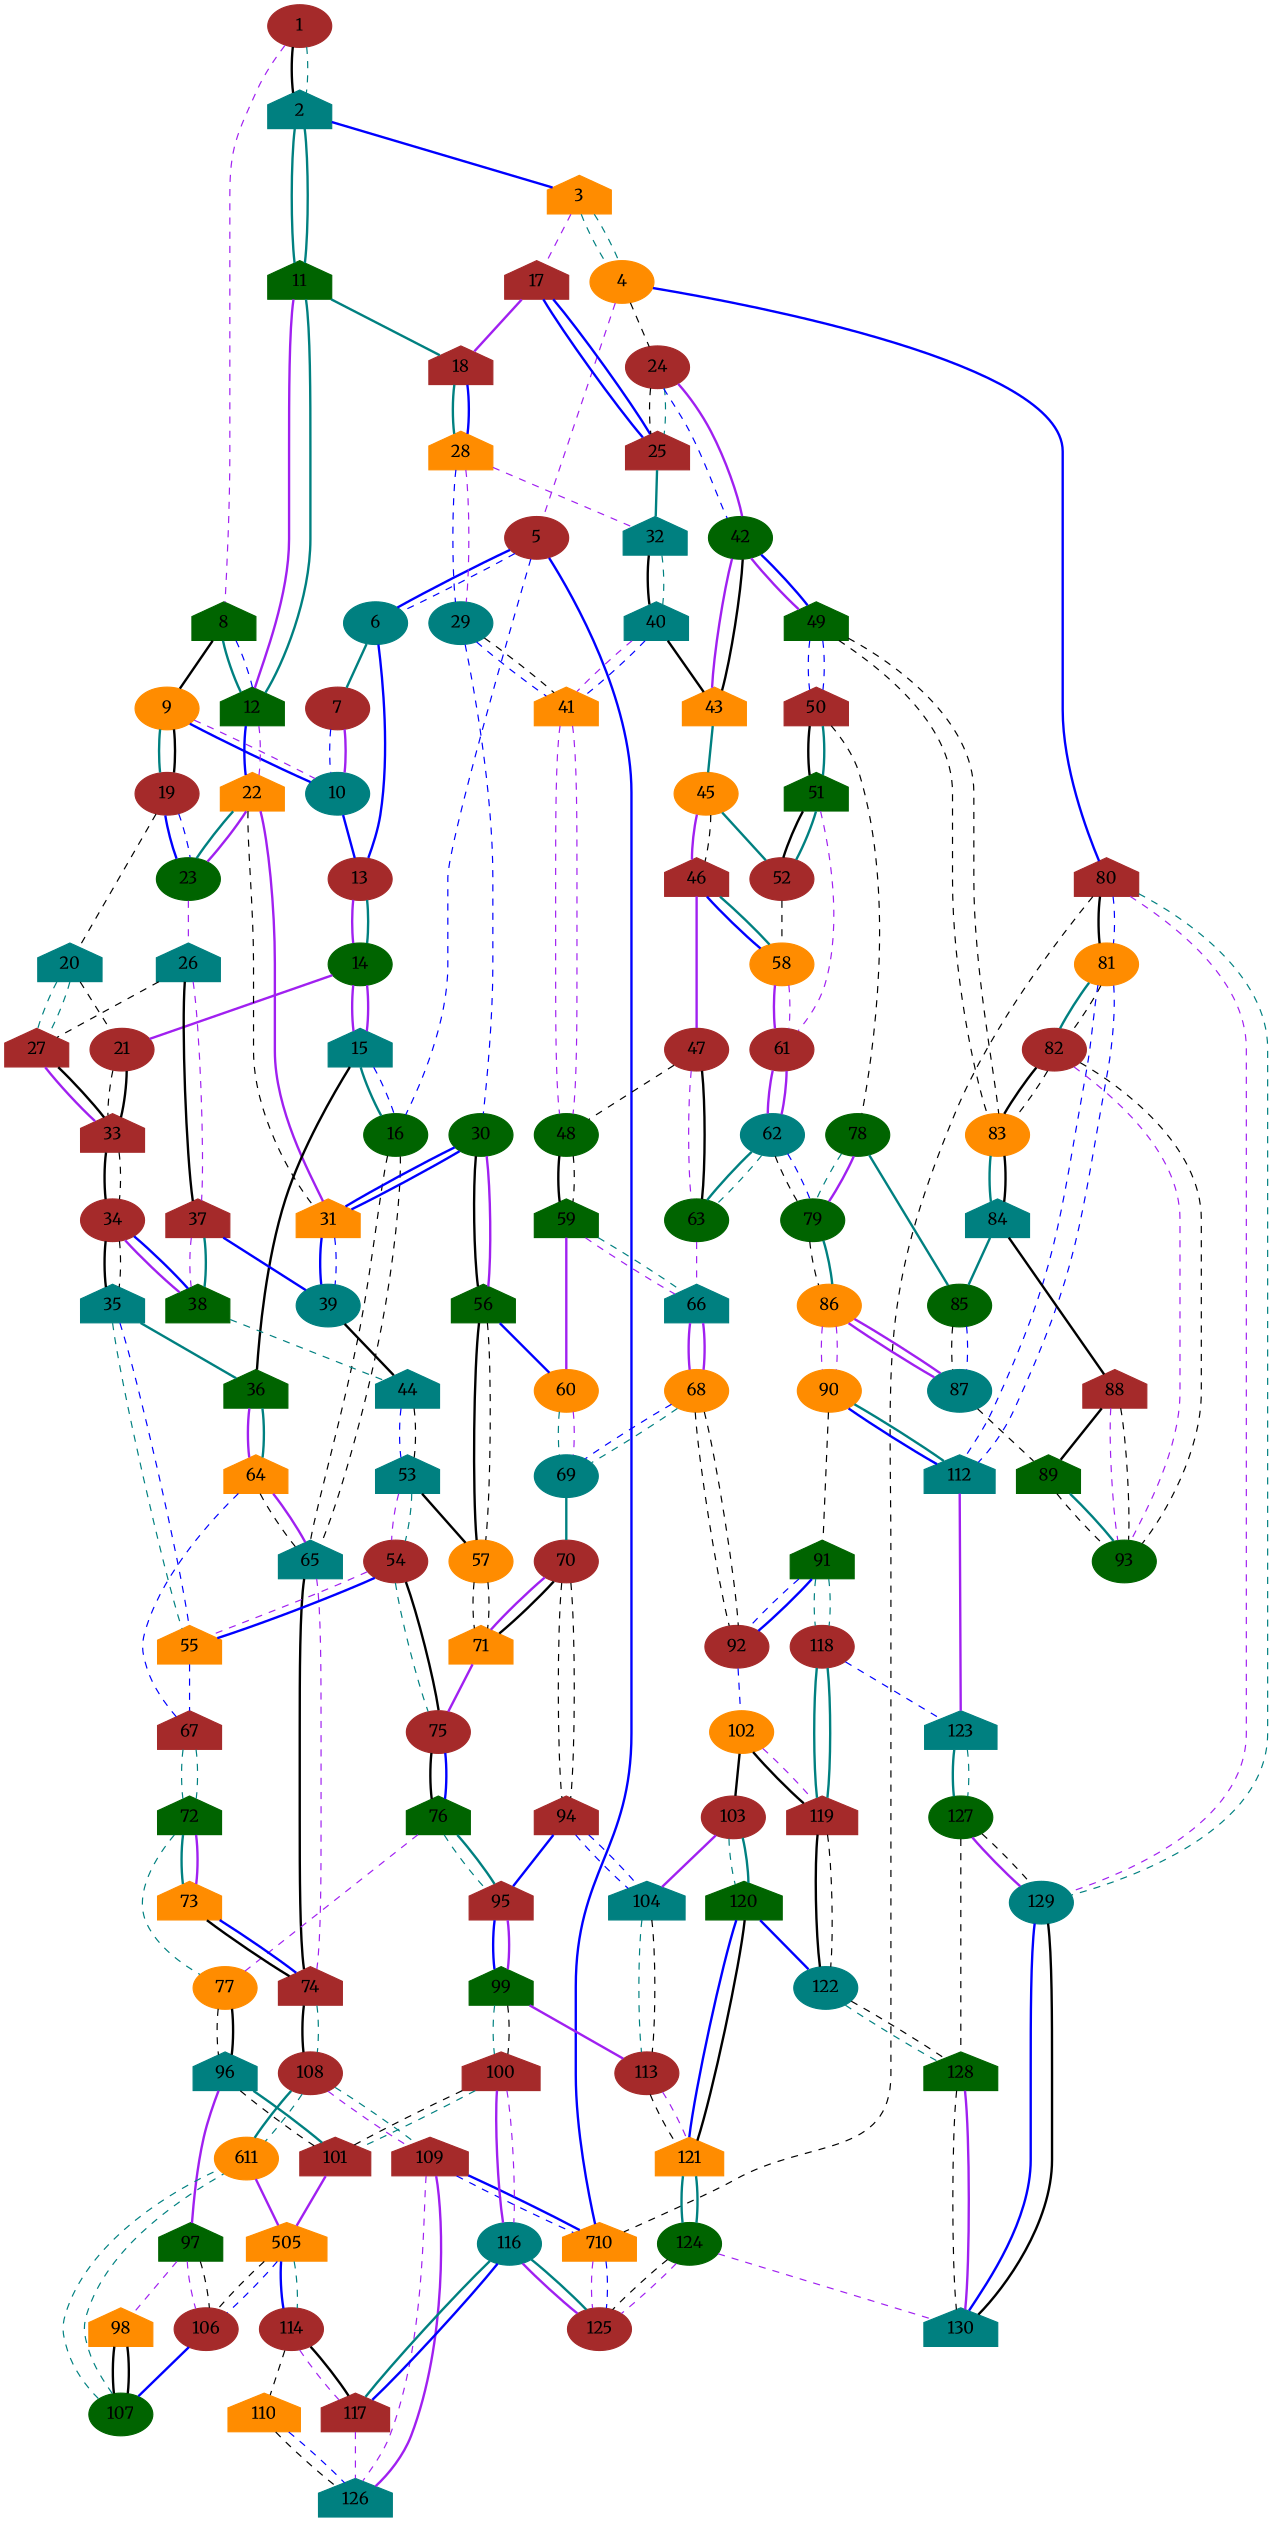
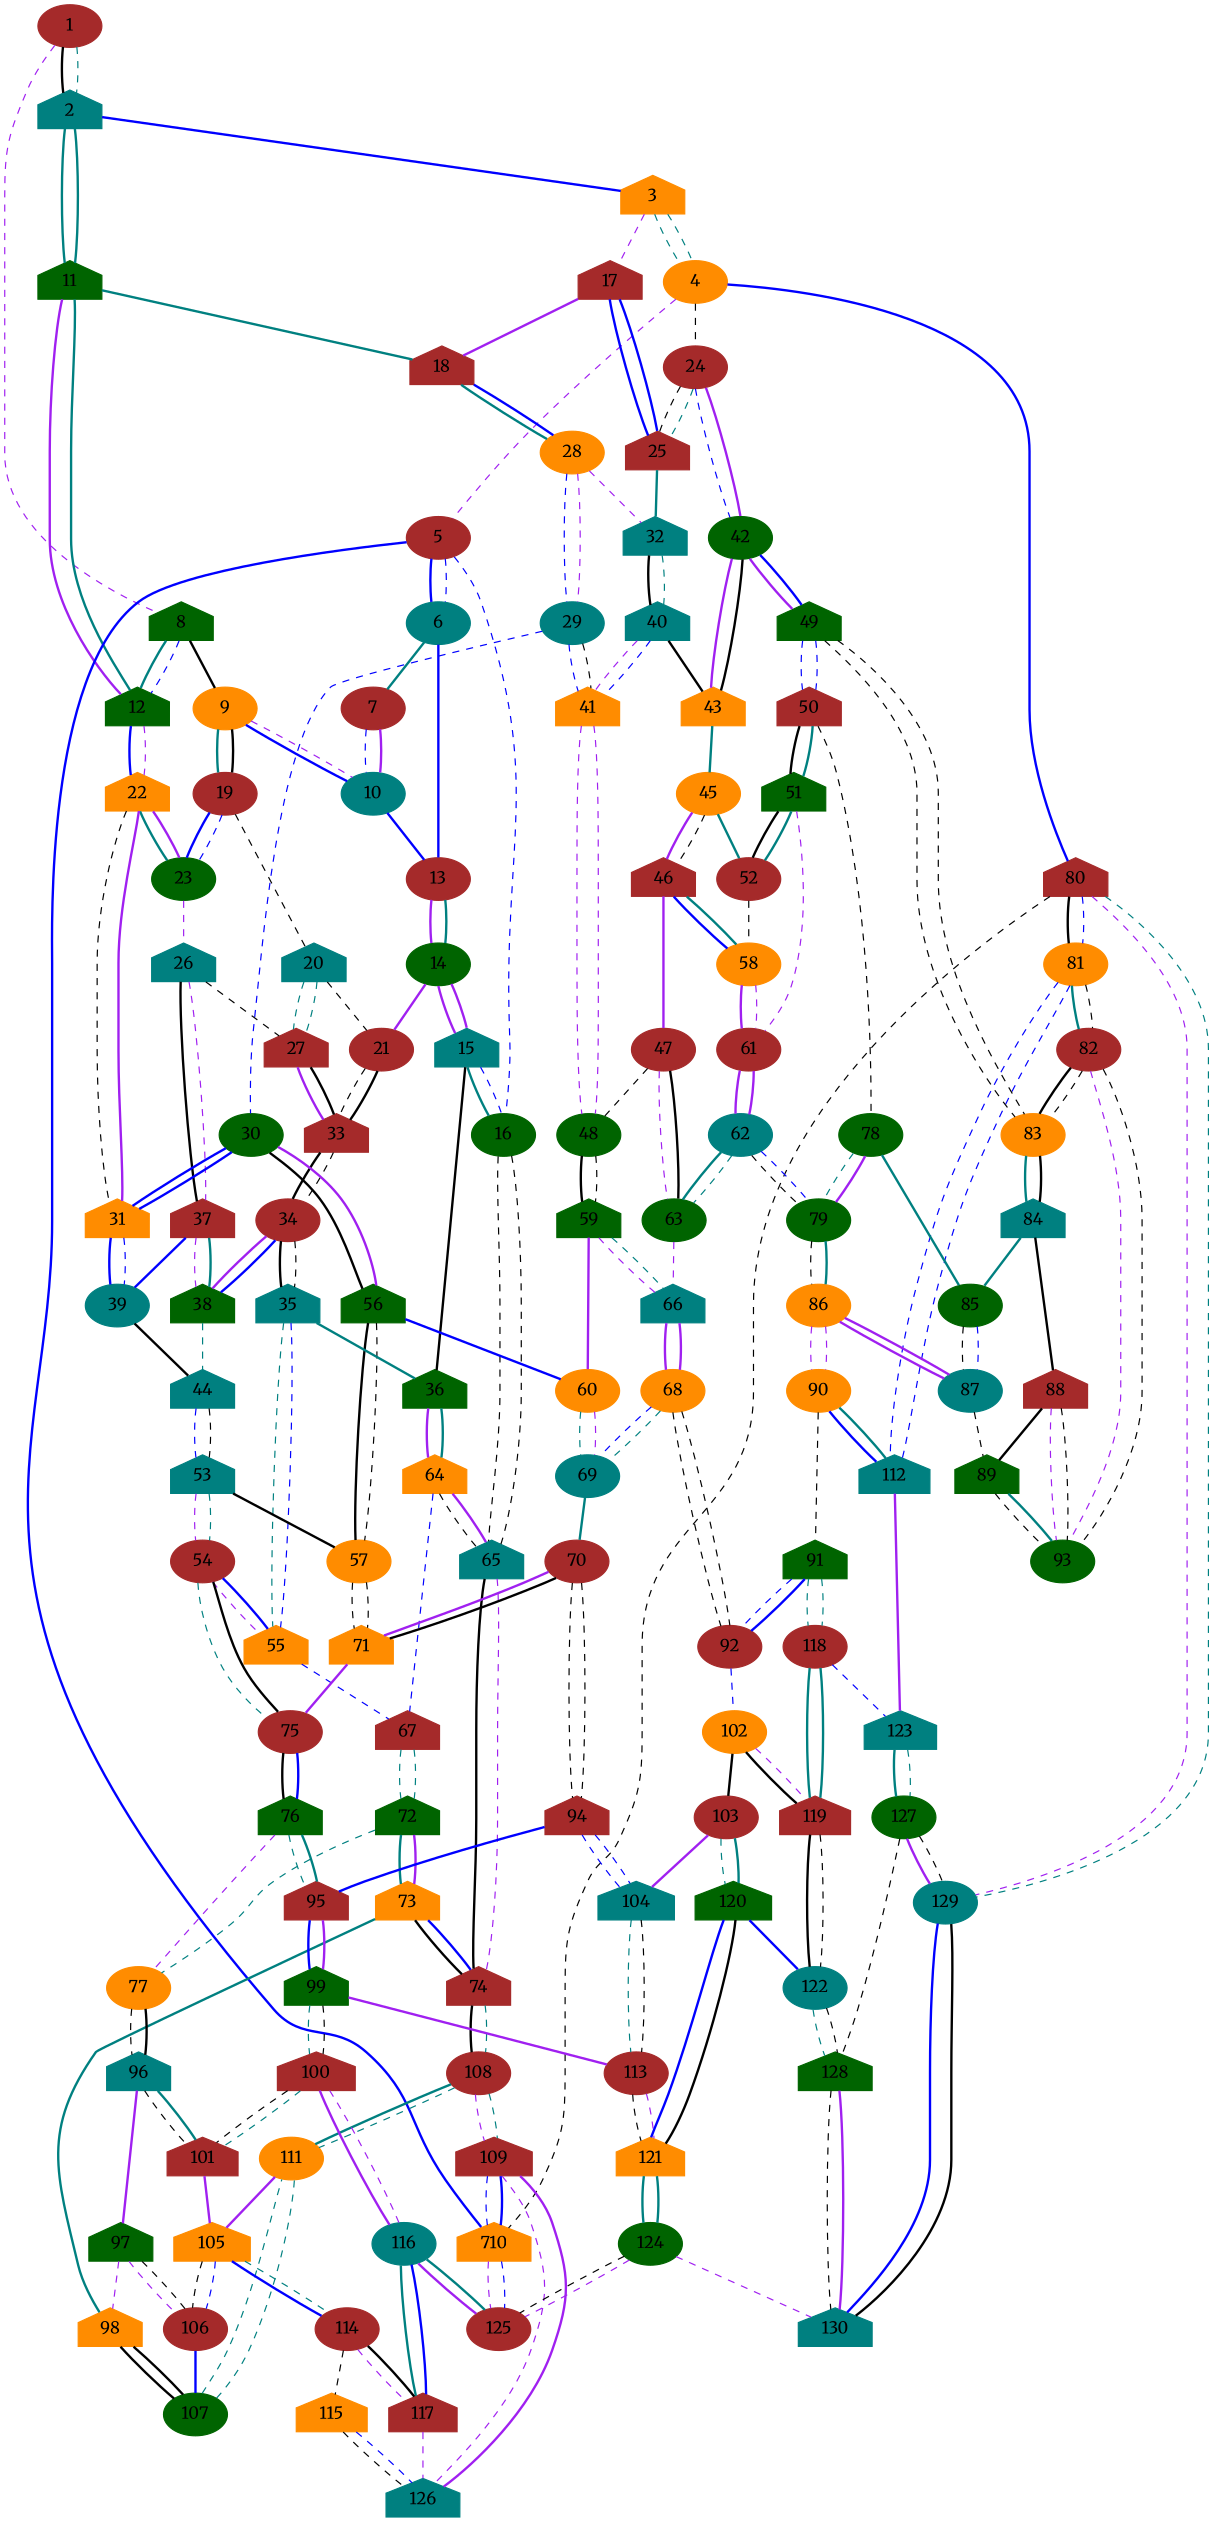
node "28": shape house -> ellipse
edge "73" -- "98": added
node "611": label "611" -> "111"
node "505": label "505" -> "105"
node "110": label "110" -> "115"
